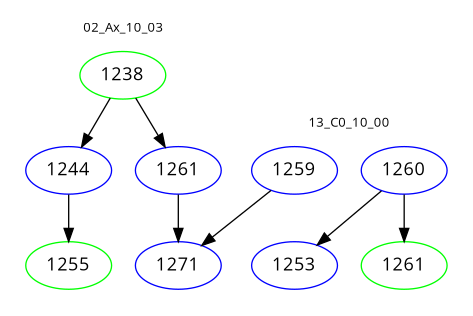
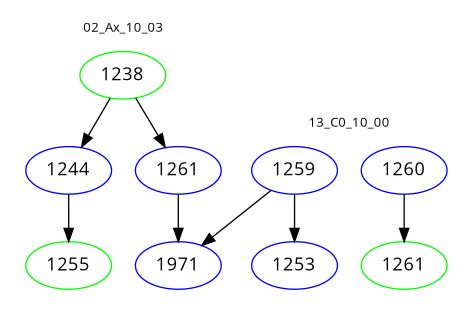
edge "1260" -> "1253": now "1259" -> "1253"
node "1271": label "1271" -> "1971"
